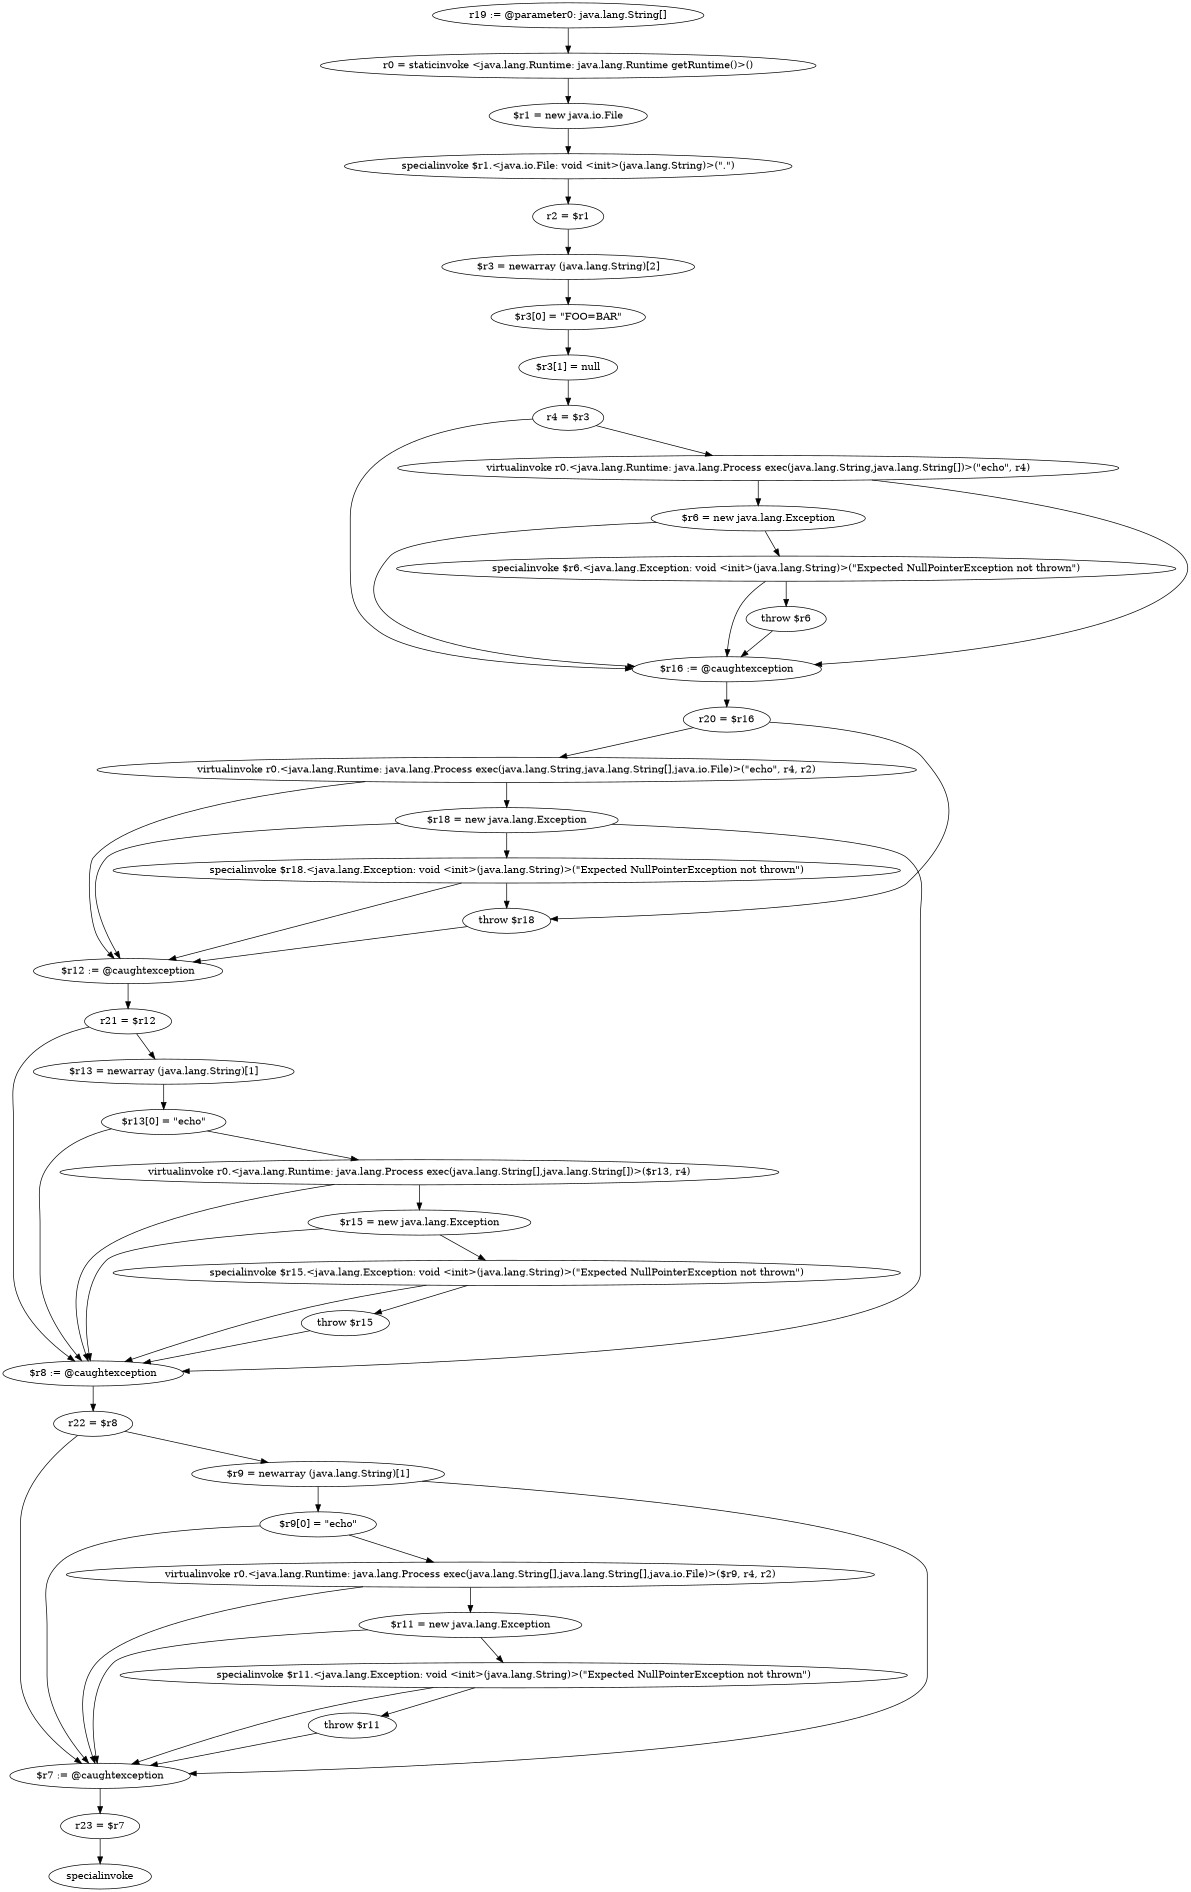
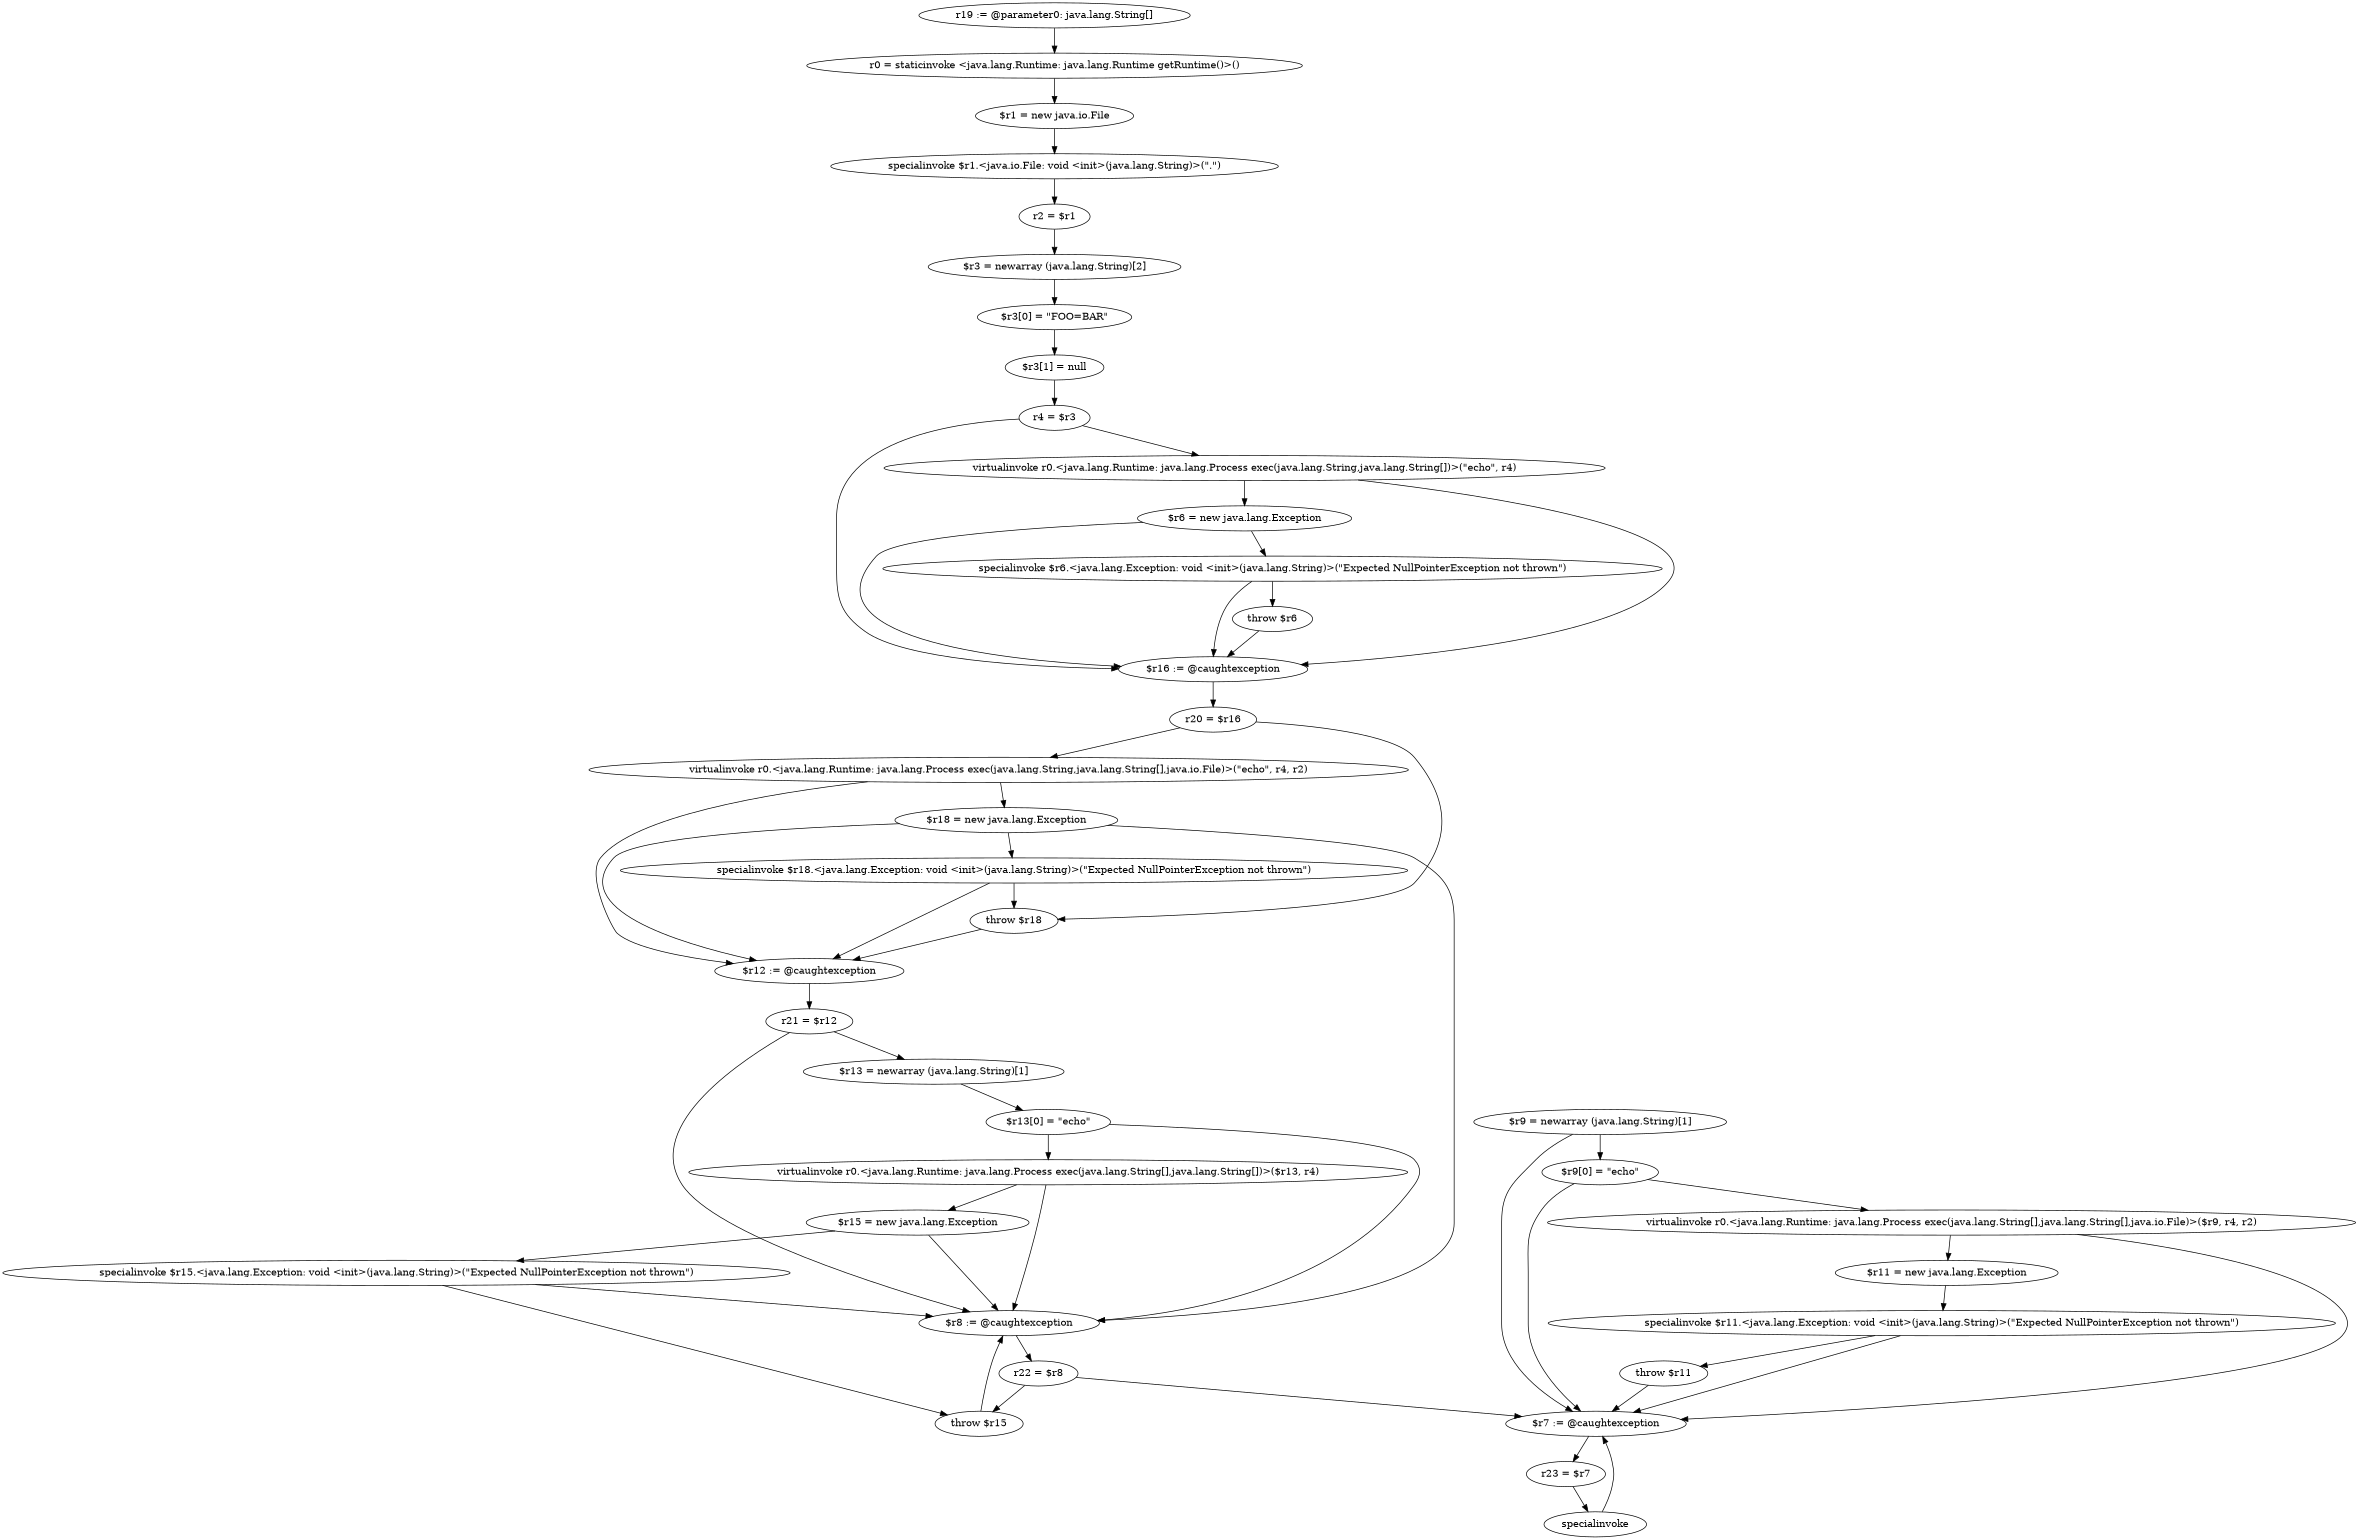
edge "r22 = $r8" -> "$r9 = newarray (java.lang.String)[1]": now "r22 = $r8" -> "throw $r15"
edge "$r11 = new java.lang.Exception" -> "$r7 := @caughtexception": now "specialinvoke" -> "$r7 := @caughtexception"
